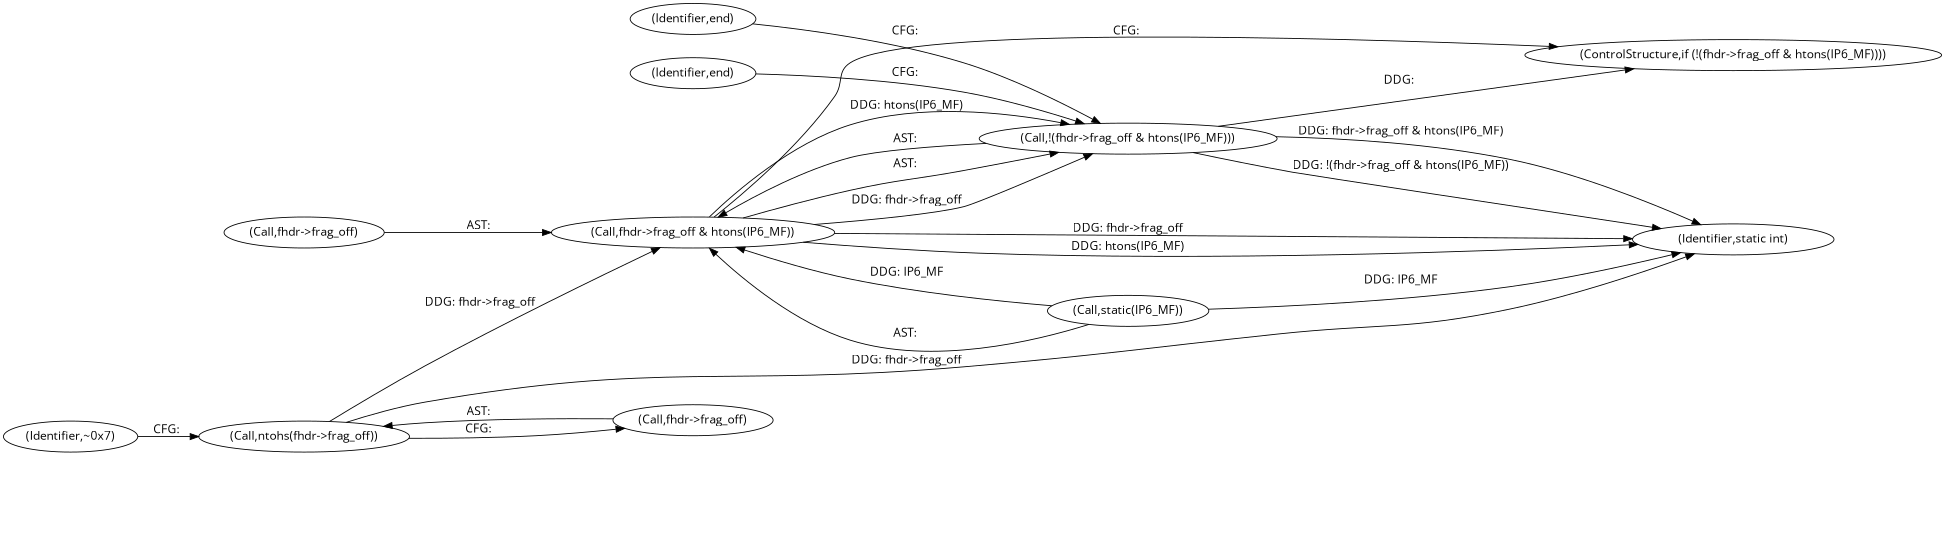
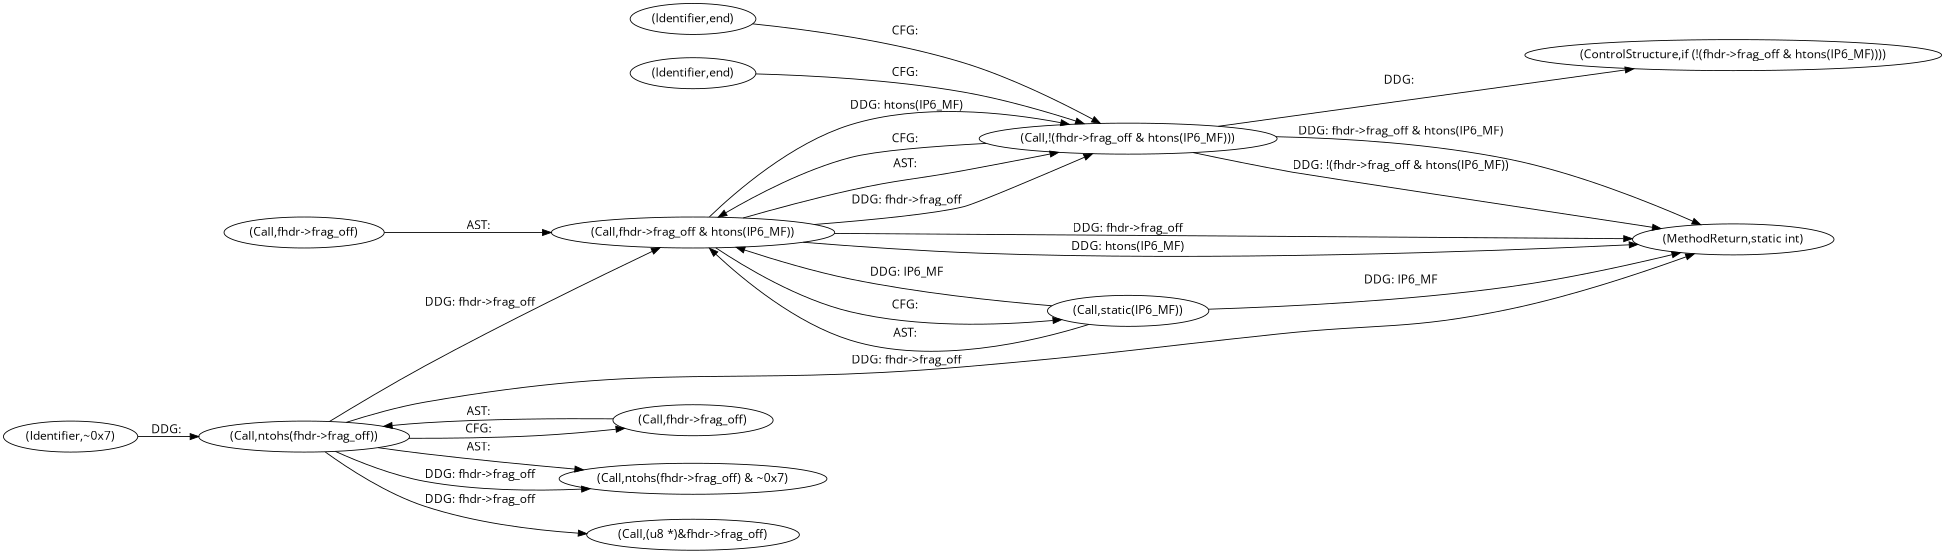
edge "(Call,fhdr->frag_off & htons(IP6_MF))" -> "(ControlStructure,if (!(fhdr->frag_off & htons(IP6_MF))))": now "(Call,fhdr->frag_off & htons(IP6_MF))" -> "(Call,static(IP6_MF))"
edge "(Call,!(fhdr->frag_off & htons(IP6_MF)))" -> "(Call,fhdr->frag_off & htons(IP6_MF))": label "AST: " -> "CFG: "
node "(Identifier,static int)": label "(Identifier,static int)" -> "(MethodReturn,static int)"
edge "(Identifier,~0x7)" -> "(Call,ntohs(fhdr->frag_off))": label "CFG: " -> "DDG: "
node "(Call,ntohs(fhdr->frag_off) & ~0x7)": added
node "(Call,(u8 *)&fhdr->frag_off)": added
